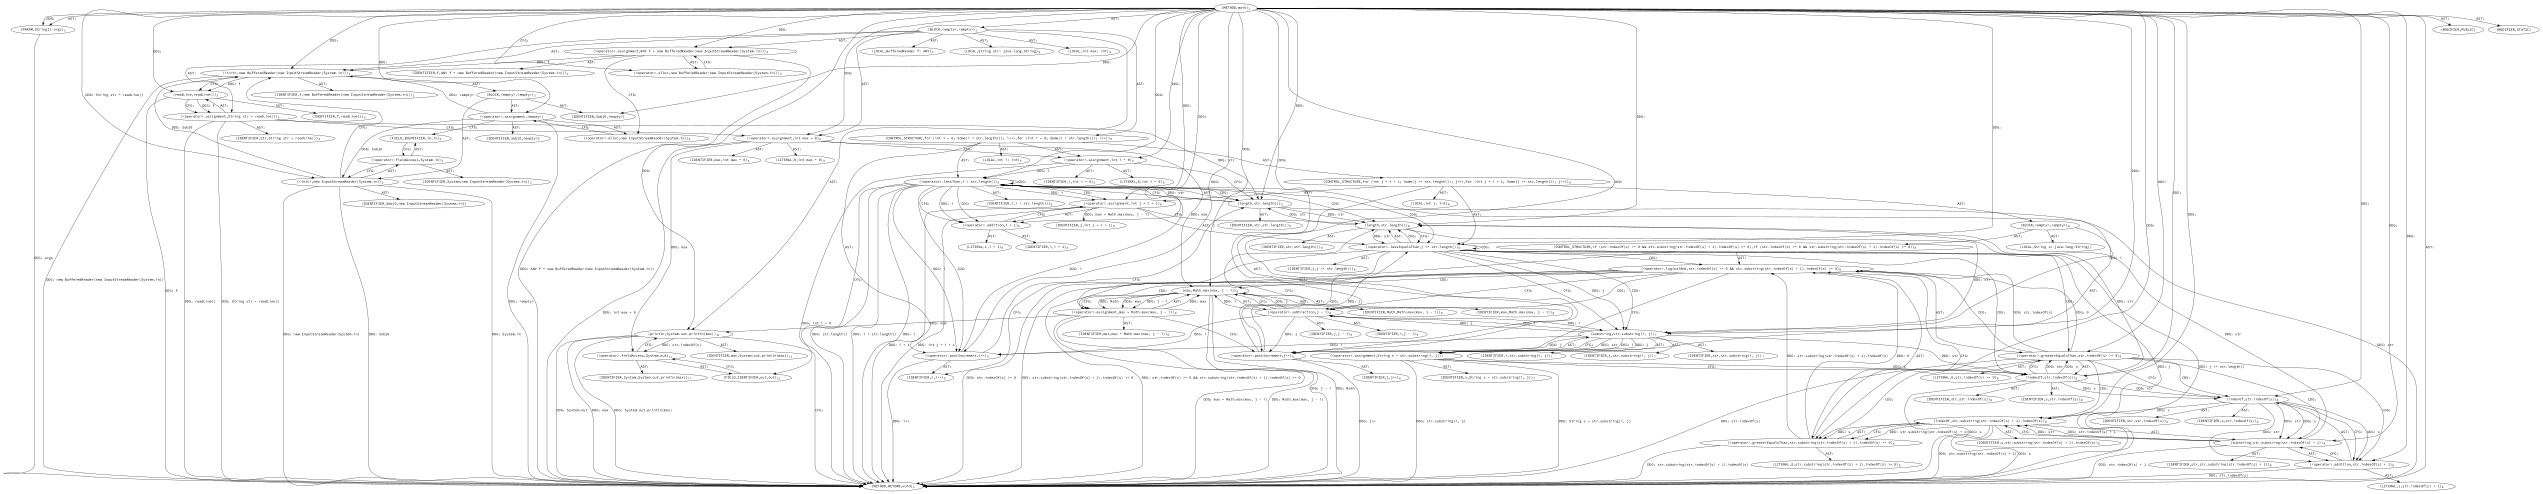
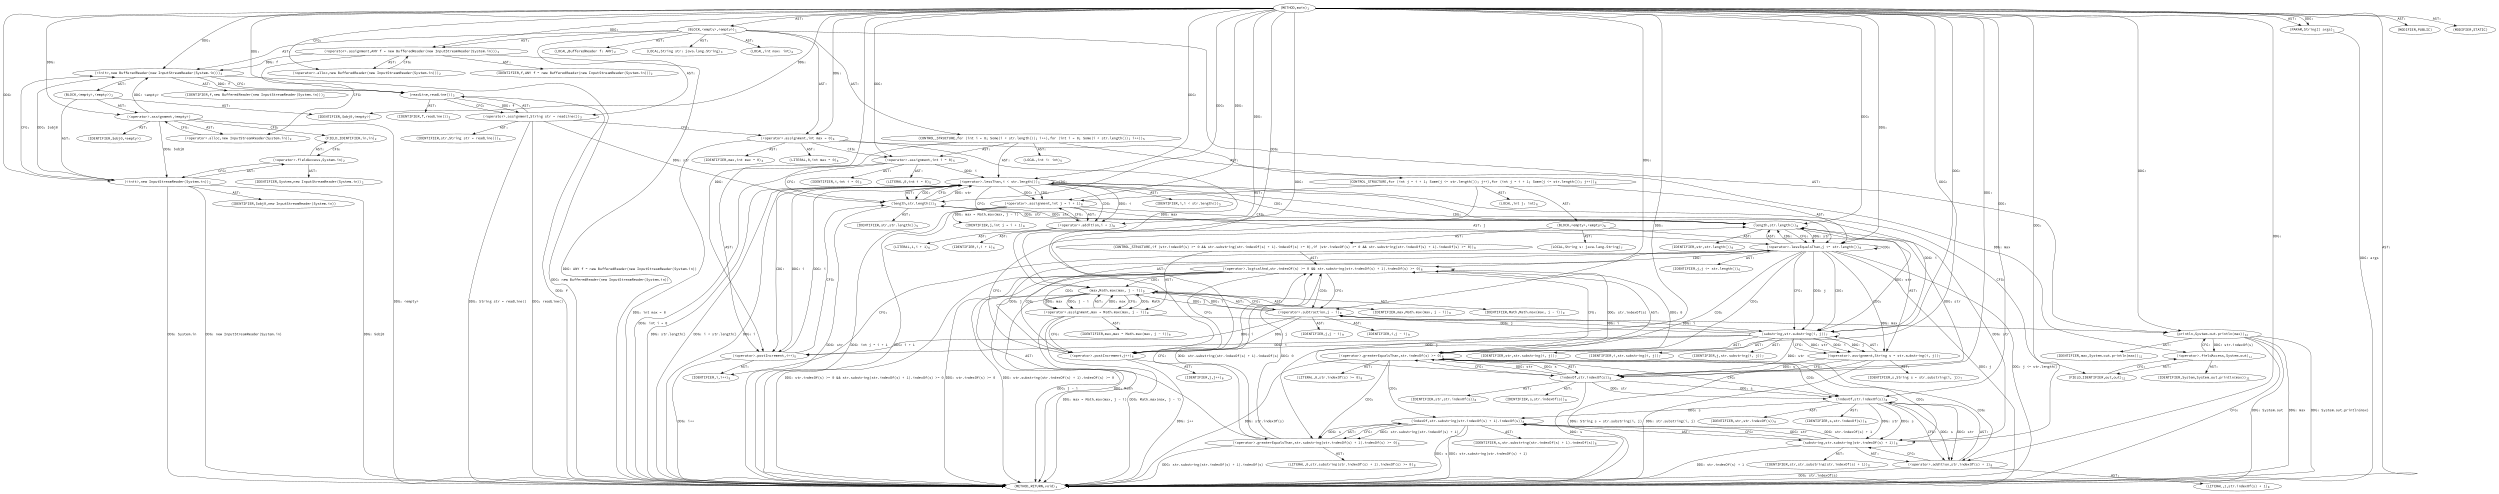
edge "(METHOD,main)" -> "(indexOf,str.substring(str.indexOf(s) + 1).indexOf(s))": removed, label "DDG:"
edge "(METHOD,main)" -> "(<init>,new InputStreamReader(System.in))": label "DDG: String str = readLine()" -> "DDG: "
edge "(<operator>.lessEqualsThan,j <= str.length())" -> "(<operator>.assignment,String s = str.substring(i, j))": added, label "CDG:"
